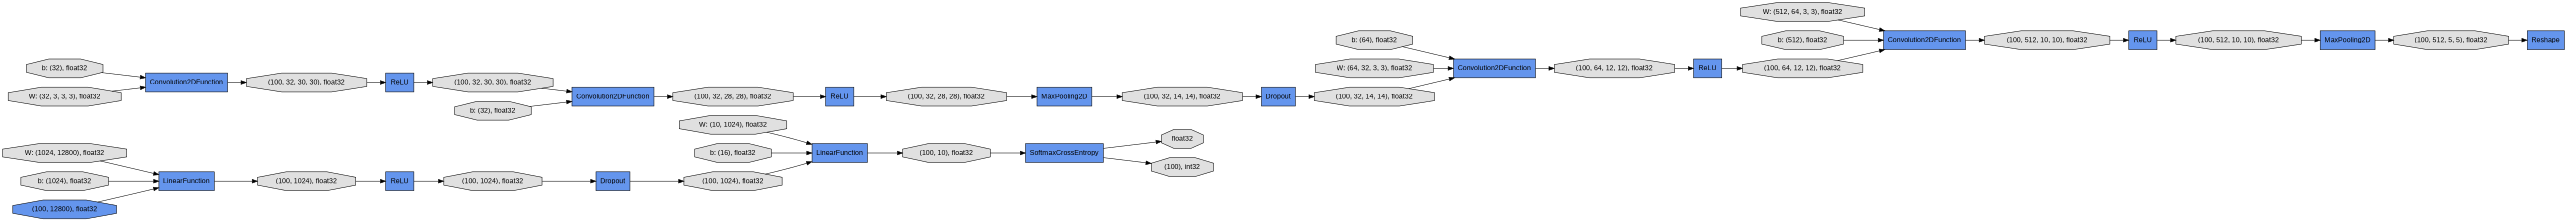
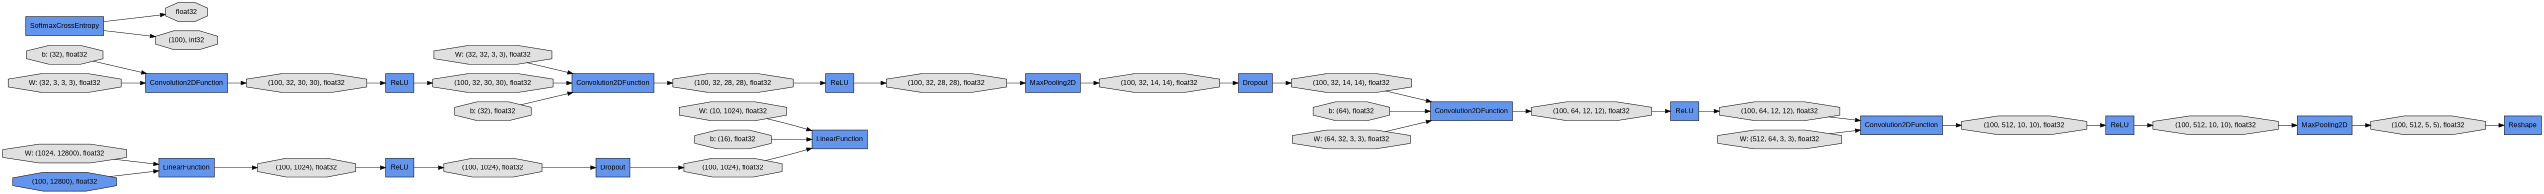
node "b: (512), float32": removed
node "W: (32, 32, 3, 3), float32": added
node "(100, 10), float32": removed
node "b: (1024), float32": removed
